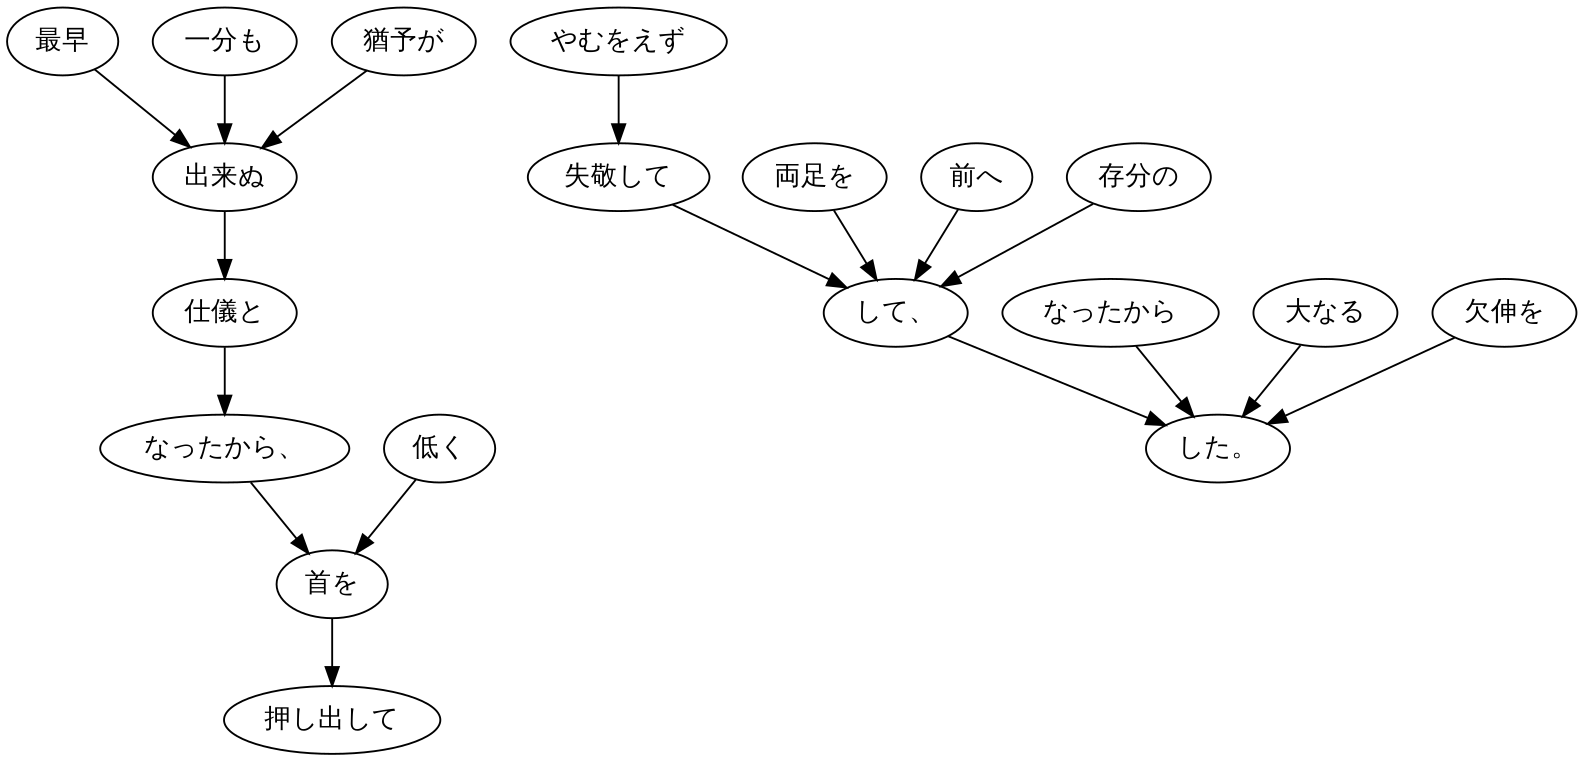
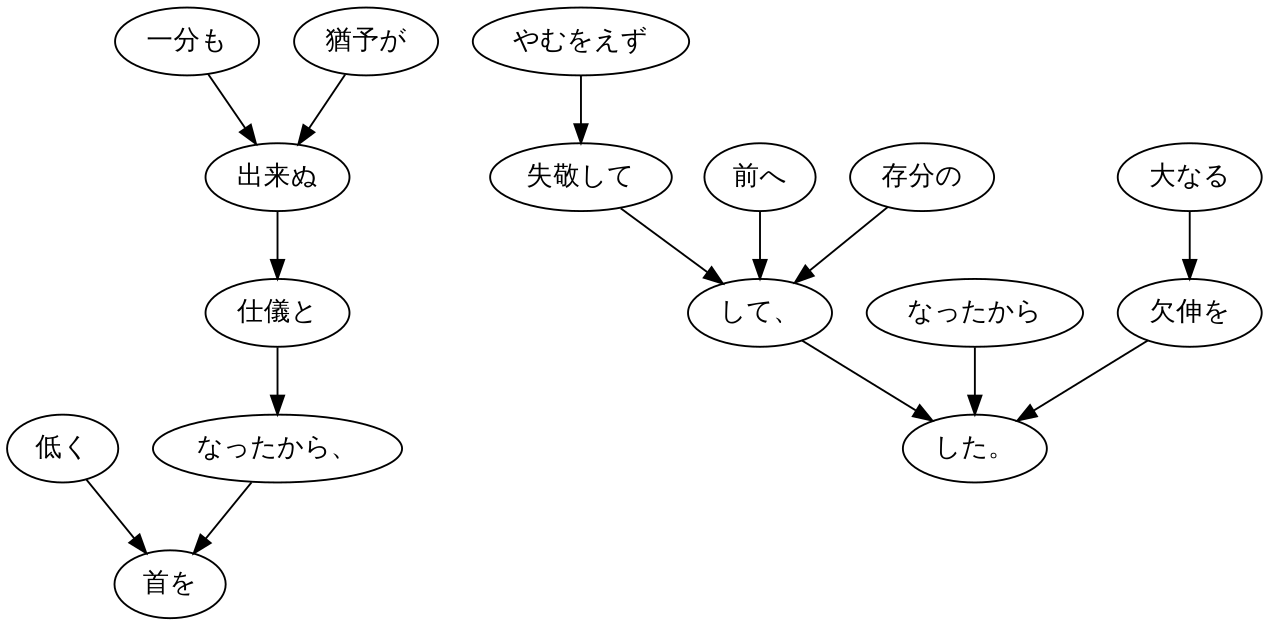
node "最早": removed
node "両足を": removed
edge "大なる" -> "した。": now "大なる" -> "欠伸を"
node "押し出して": removed
